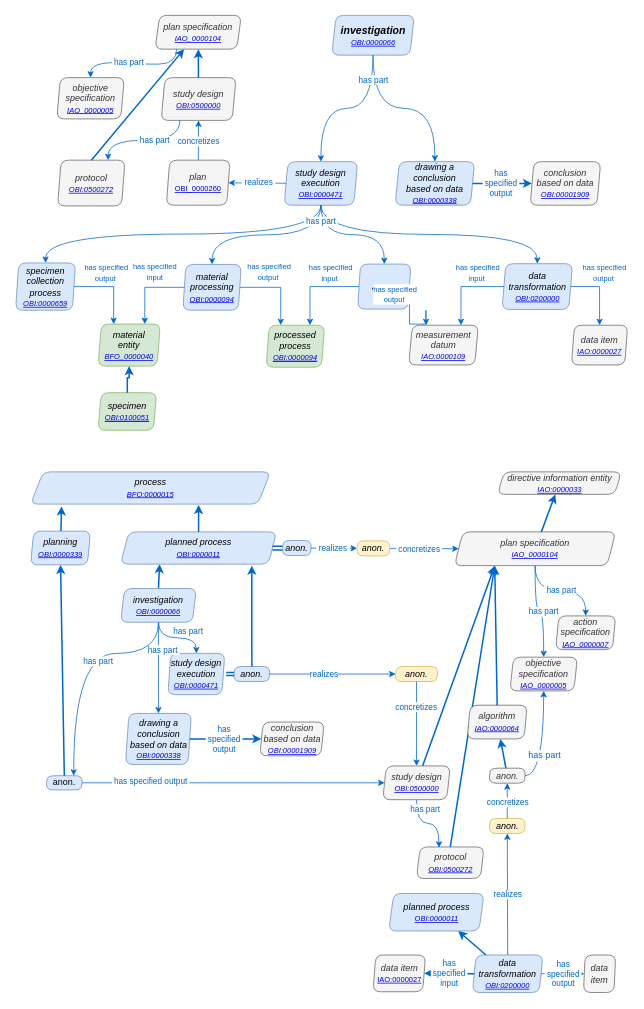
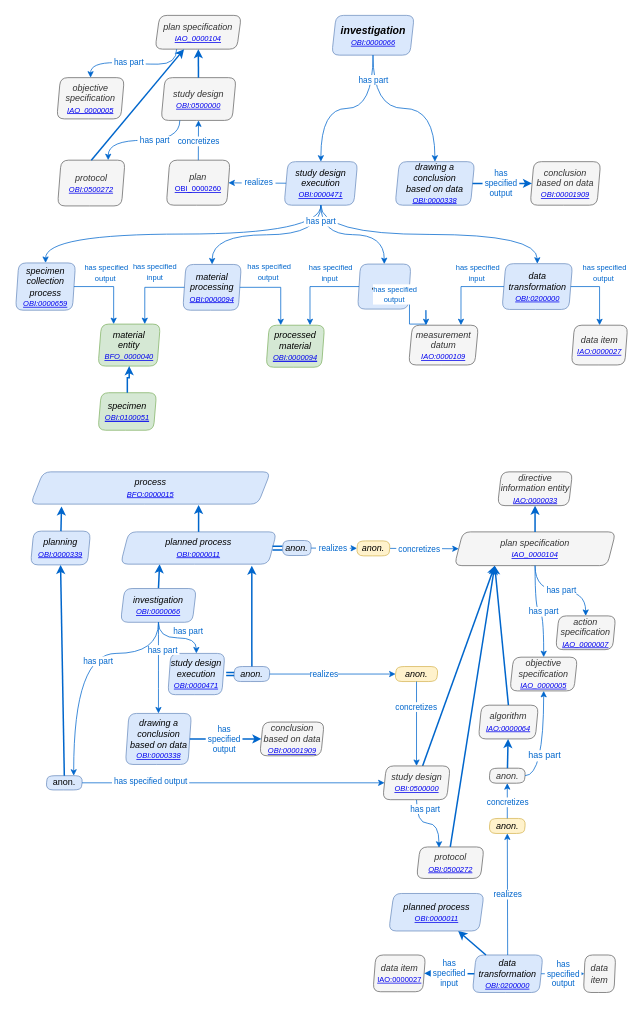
node "processed process OBI:0000094": label "processed process OBI:0000094" -> "processed material OBI:0000094"
node "directive information entity IAO:0000033": size 124x23 -> 75x34
node "algorithm IAO:0000064": moved (497, 722) -> (508, 722)
